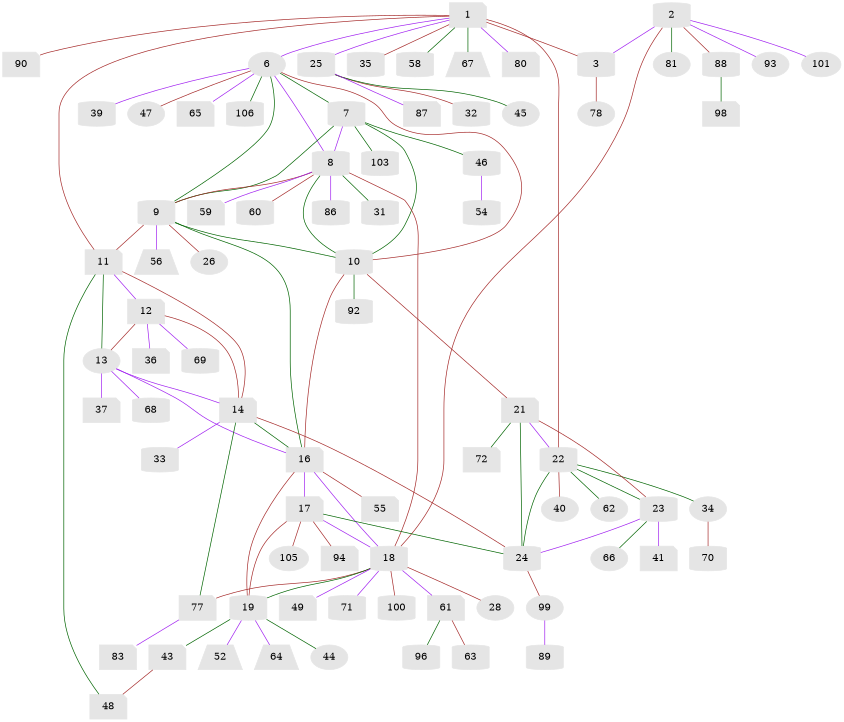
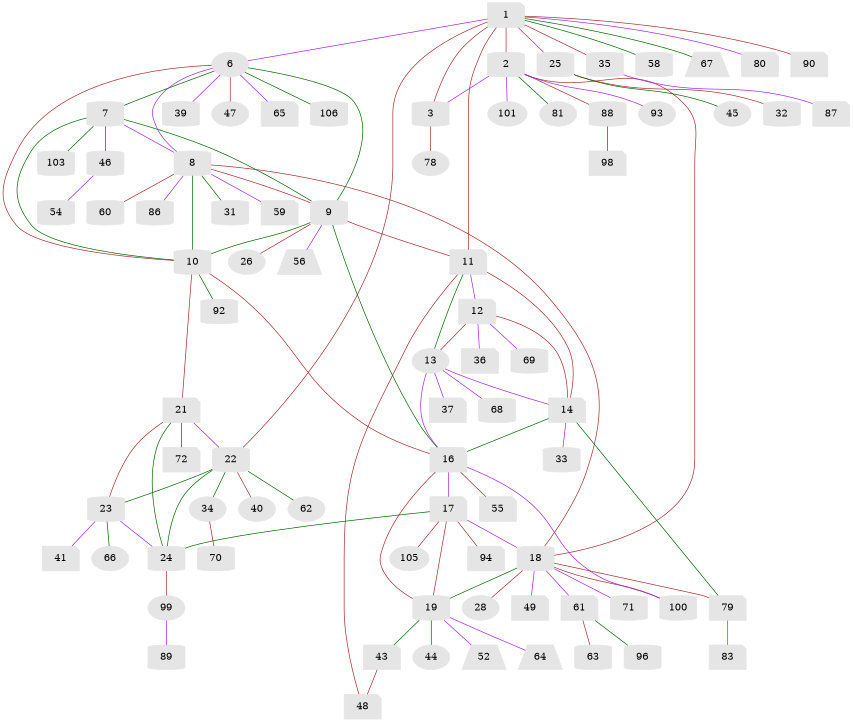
edge "1" -- "2": added
edge "25" -- "87": now "35" -- "87"
edge "14" -- "24": removed
edge "11" -- "48": color darkgreen -> brown
edge "16" -- "18": now "16" -- "100"
node "77": label "77" -> "79"
